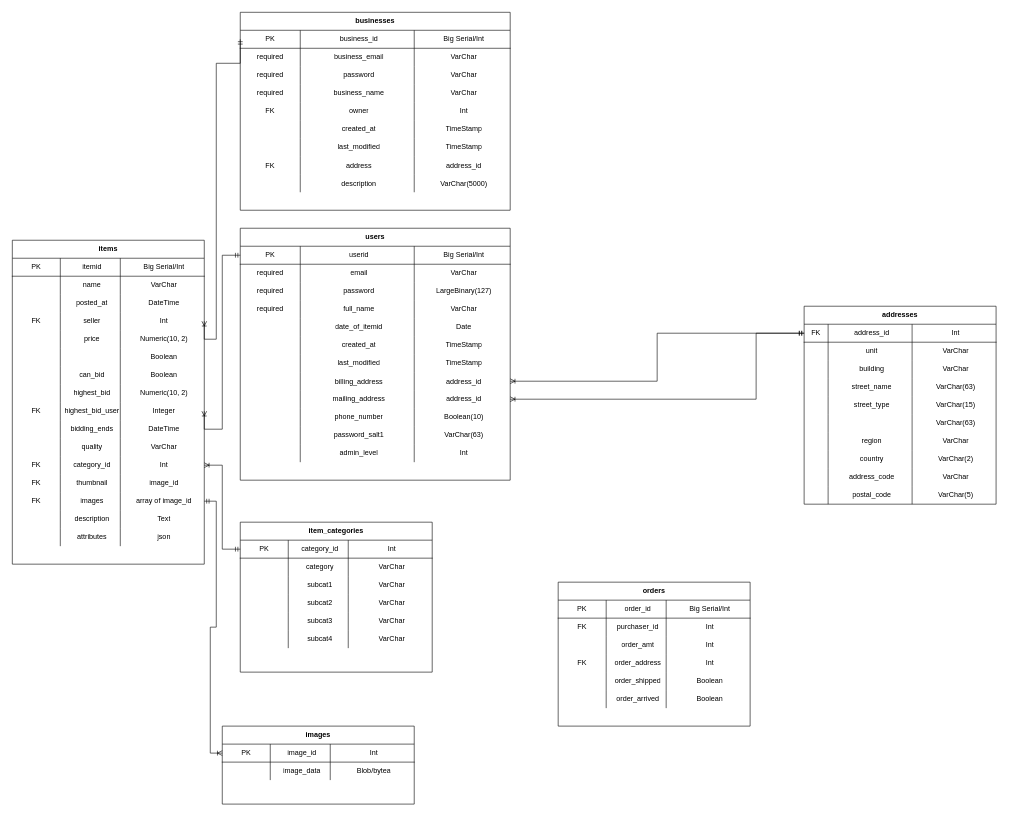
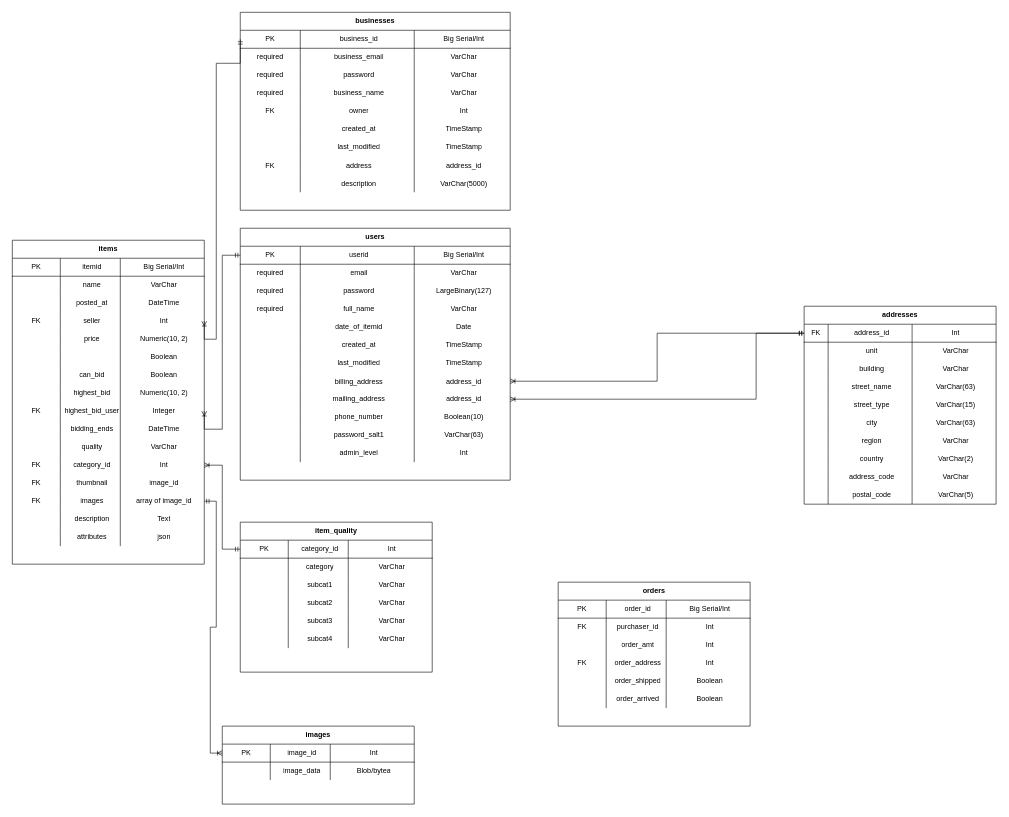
node "city": added
node "item_categories": label "item_categories" -> "item_quality"
